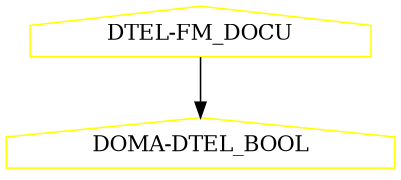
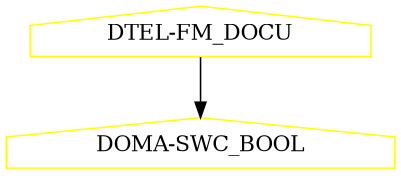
node "DOMA-DTEL_BOOL": label "DOMA-DTEL_BOOL" -> "DOMA-SWC_BOOL"
